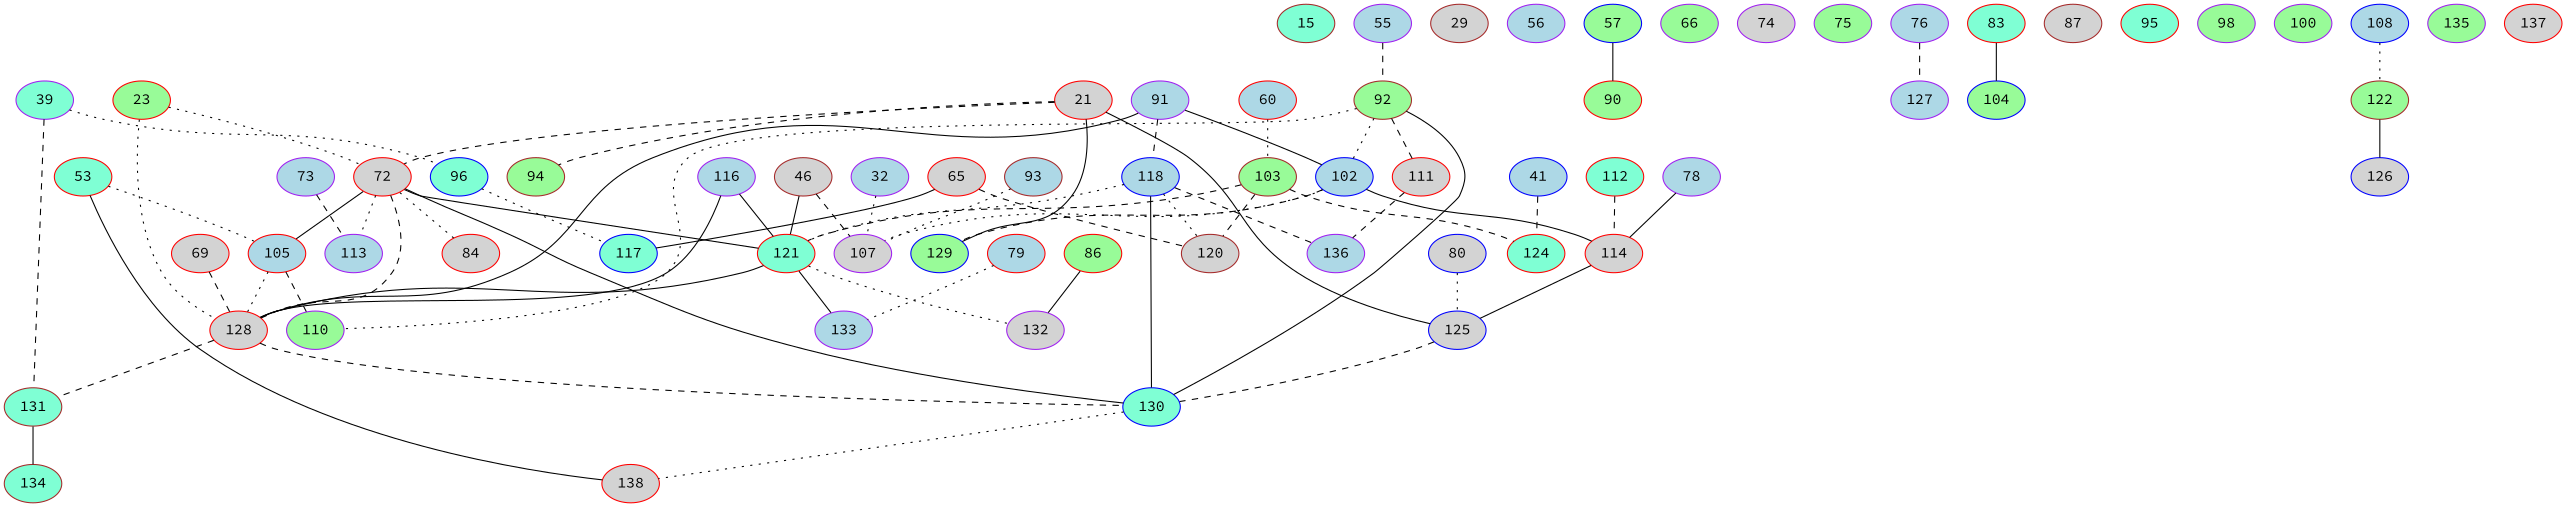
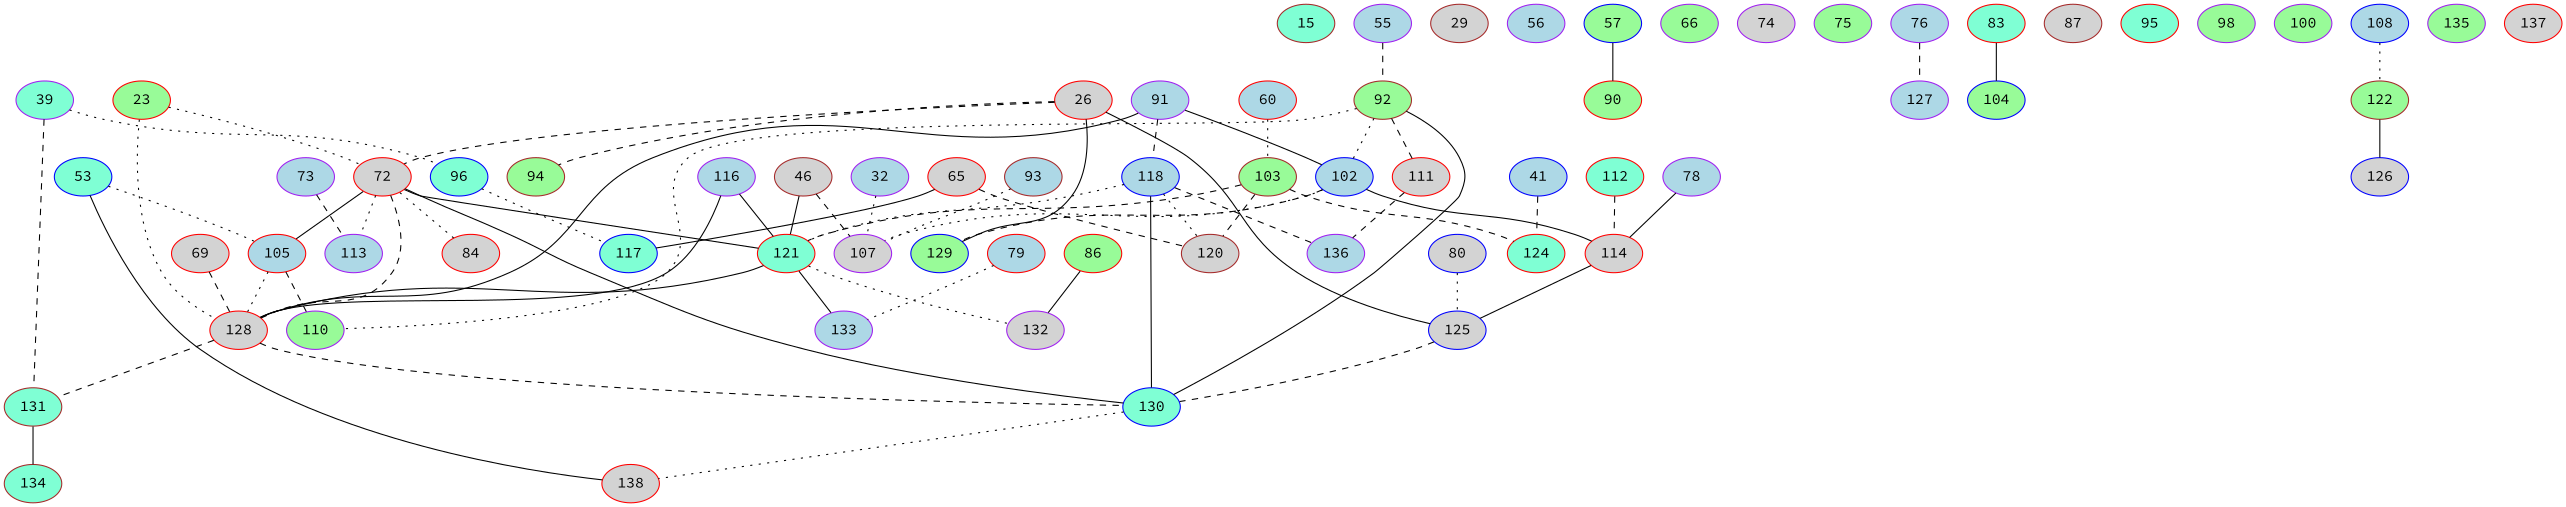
node "21": label "21" -> "26"
node "53": color red -> blue
